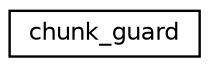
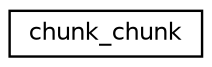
node "chunk_guard": label "chunk_guard" -> "chunk_chunk"
